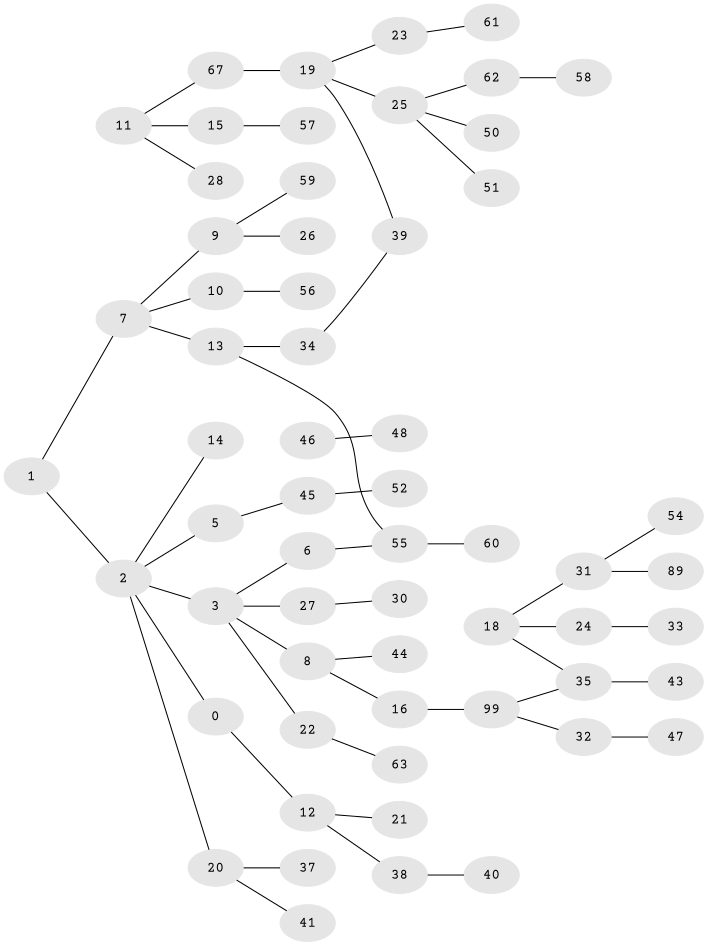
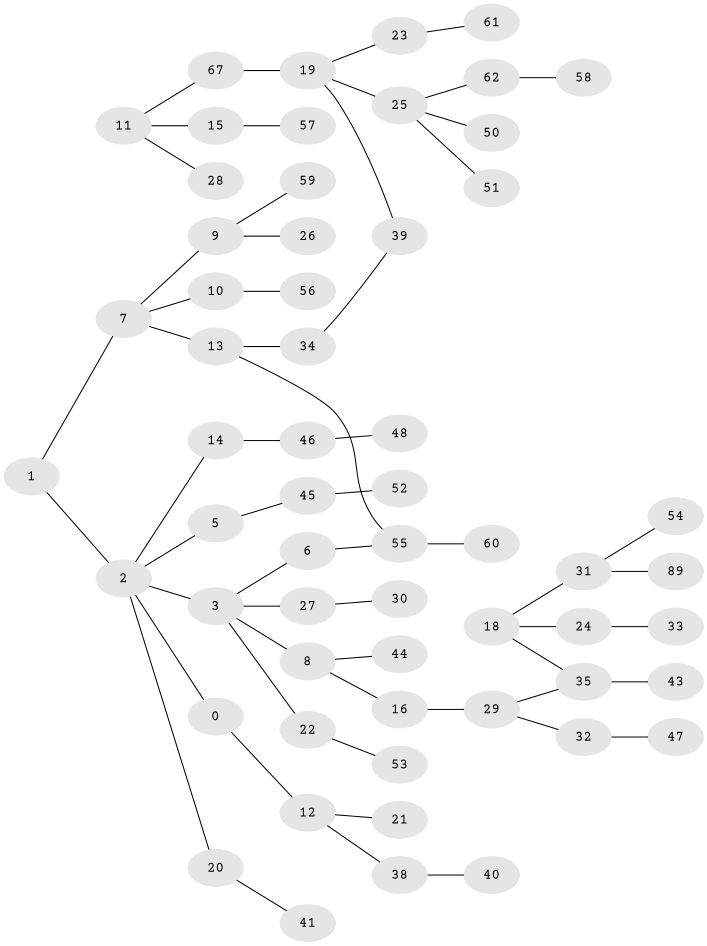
edge "14" -- "46": added
node "99": label "99" -> "29"
node "63": label "63" -> "53"
node "37": removed
